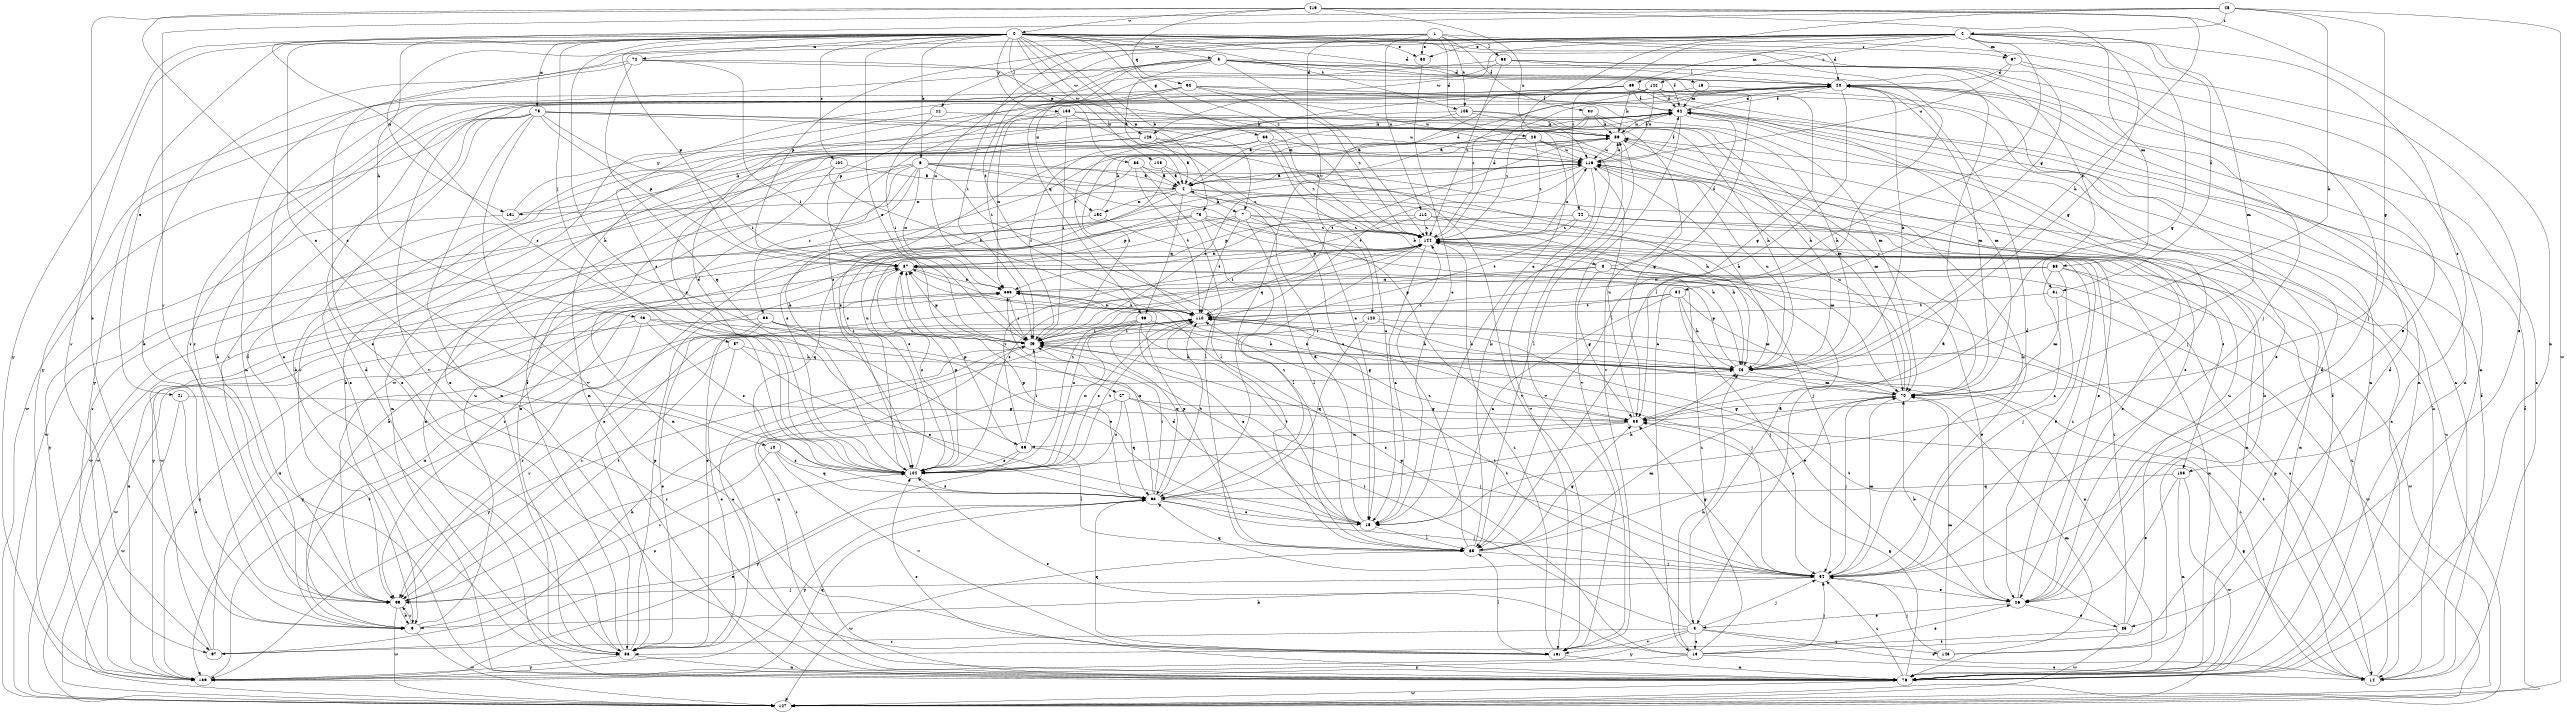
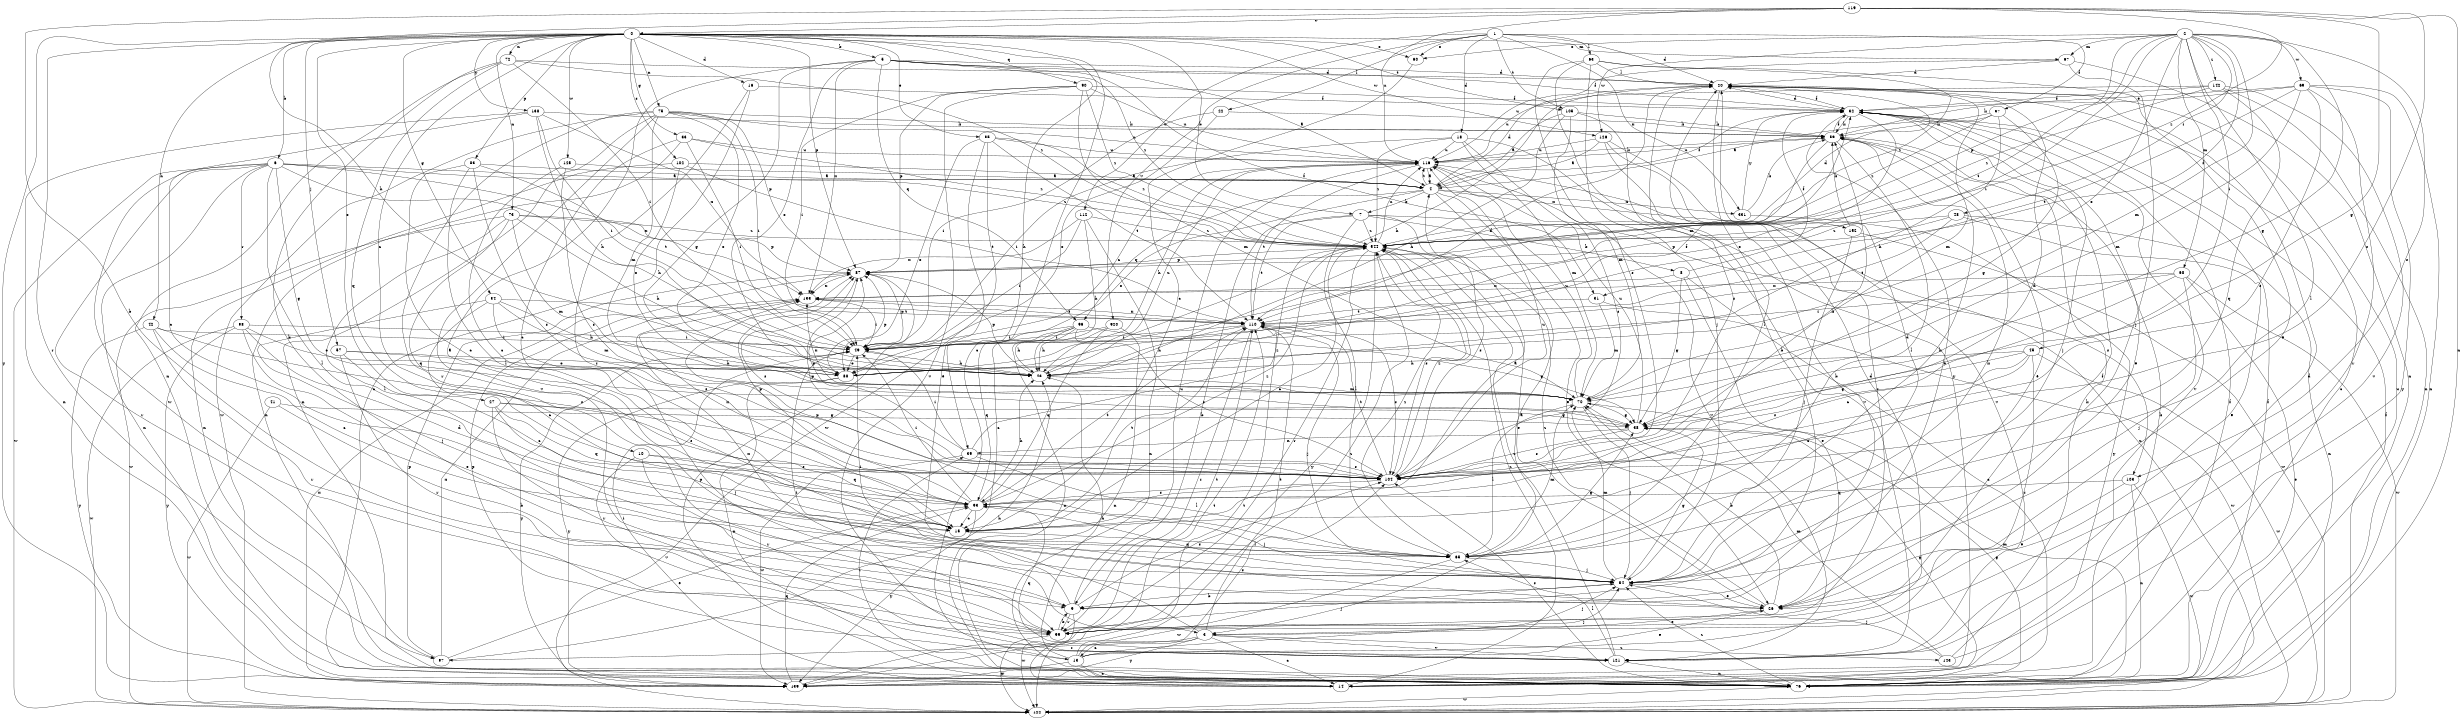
node "419": label "419" -> "119"
edge "45" -> "2": reversed
edge "0" -> "41": removed, label "e"
edge "0" -> "5": label "w" -> "b"
edge "0" -> "67": label "r" -> "m"
edge "2" -> "69": label "m" -> "w"
edge "5" -> "152": removed, label "x"
edge "69" -> "32": label "f" -> "e"
edge "16" -> "32": label "m" -> "f"
node "30": label "30" -> "37"
node "28": label "28" -> "18"
edge "116" -> "32": now "4" -> "32"
edge "142" -> "104": now "69" -> "104"
node "131": label "131" -> "331"
node "44": label "44" -> "48"
edge "59" -> "110": label "t" -> "m"
edge "83" -> "14": now "83" -> "15"
node "144": label "144" -> "544"
edge "105" -> "70": label "r" -> "m"
node "533": label "533" -> "133"
edge "8" -> "88": removed, label "o"
node "46": label "46" -> "42"
node "120": label "120" -> "920"
edge "96" -> "104": label "x" -> "s"
edge "97" -> "87": label "w" -> "p"
edge "70" -> "65": label "o" -> "l"
edge "68" -> "76": label "n" -> "e"
edge "39" -> "139": label "y" -> "w"
edge "54" -> "99": reversed
edge "26" -> "85": reversed
edge "85" -> "88": label "t" -> "o"
node "161": label "161" -> "121"
edge "76" -> "49": now "76" -> "39"
node "127": label "127" -> "122"
